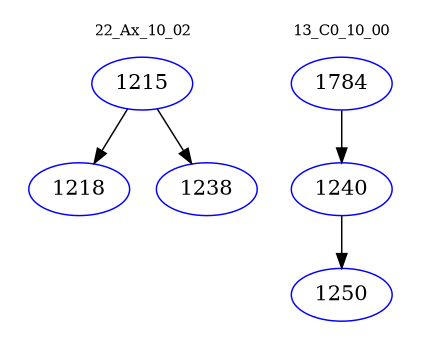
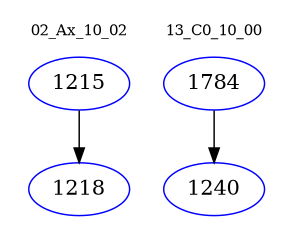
cluster "22_Ax_10_02": label "22_Ax_10_02" -> "02_Ax_10_02"
node "1238": removed
node "1250": removed
